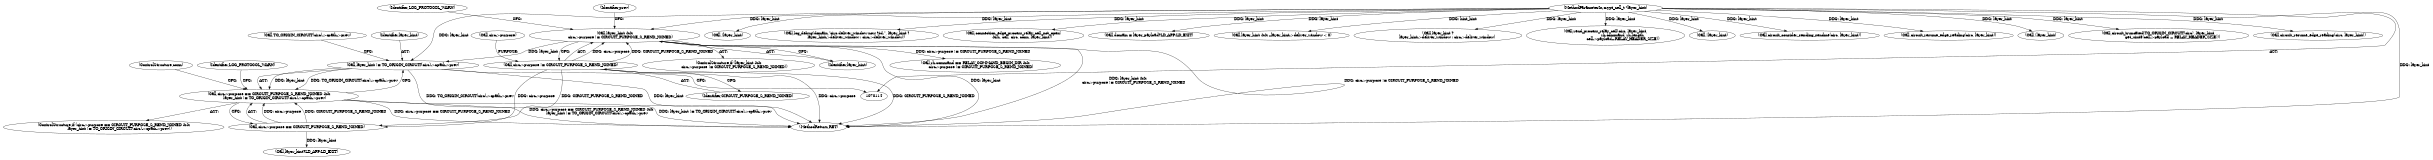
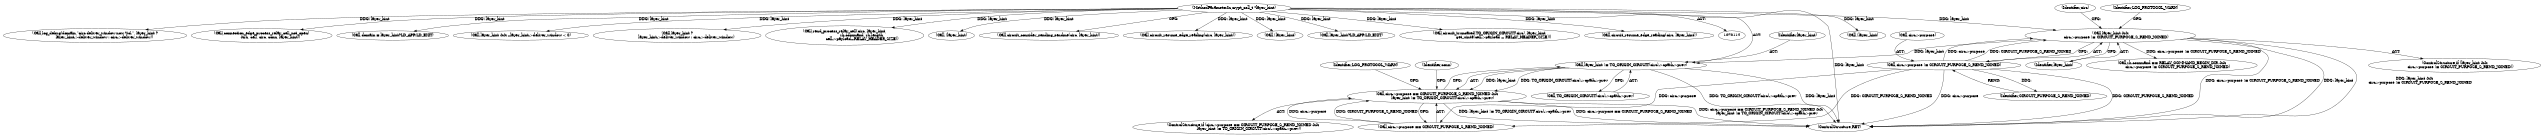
node "(Identifier,prev)": label "(Identifier,prev)" -> "(Identifier,circ)"
edge "(MethodParameterIn,crypt_cell_t *layer_hint)" -> "(Call,layer_hint && --layer_hint->deliver_window < 0)": label "DDG: hint_hint" -> "DDG: layer_hint"
edge "(MethodParameterIn,crypt_cell_t *layer_hint)" -> "(Call,circuit_consider_sending_sendme(circ, layer_hint))": label "DDG: layer_hint" -> "CFG: "
edge "(MethodParameterIn,crypt_cell_t *layer_hint)" -> "(Call,layer_hint != TO_ORIGIN_CIRCUIT(circ)->cpath->prev)": label "DDG: layer_hint" -> "AST: "
node "(Call,domain = layer_payload?LD_APP:LD_EXIT)": label "(Call,domain = layer_payload?LD_APP:LD_EXIT)" -> "(Call,domain = layer_hint?LD_APP:LD_EXIT)"
edge "(Call,TO_ORIGIN_CIRCUIT(circ)->cpath->prev)" -> "(Call,layer_hint != TO_ORIGIN_CIRCUIT(circ)->cpath->prev)": label "CFG: " -> "AST: "
edge "(Call,circ->purpose)" -> "(Call,circ->purpose != CIRCUIT_PURPOSE_S_REND_JOINED)": label "PURPOSE: " -> "AST: "
node "(ControlStructure,conn)": label "(ControlStructure,conn)" -> "(Identifier,conn)"
edge "(Call,layer_hint != TO_ORIGIN_CIRCUIT(circ)->cpath->prev)" -> "1070114": now "(Call,layer_hint != TO_ORIGIN_CIRCUIT(circ)->cpath->prev)" -> "(Call,TO_ORIGIN_CIRCUIT(circ)->cpath->prev)"
edge "(Identifier,CIRCUIT_PURPOSE_S_REND_JOINED)" -> "(Call,circ->purpose != CIRCUIT_PURPOSE_S_REND_JOINED)": label "AST: " -> "REND: "
edge "(Call,circ->purpose != CIRCUIT_PURPOSE_S_REND_JOINED)" -> "(Identifier,CIRCUIT_PURPOSE_S_REND_JOINED)": label "CFG: " -> "DDG: "
node "(MethodReturn,RET)": label "(MethodReturn,RET)" -> "(ControlStructure,RET)"
edge "(Call,circ->purpose == CIRCUIT_PURPOSE_S_REND_JOINED)" -> "(Call,layer_hint?LD_APP:LD_EXIT)": now "(MethodParameterIn,crypt_cell_t *layer_hint)" -> "(Call,layer_hint?LD_APP:LD_EXIT)"
